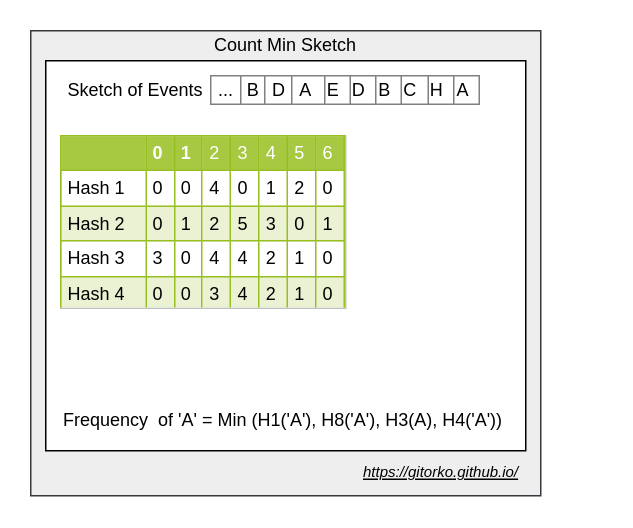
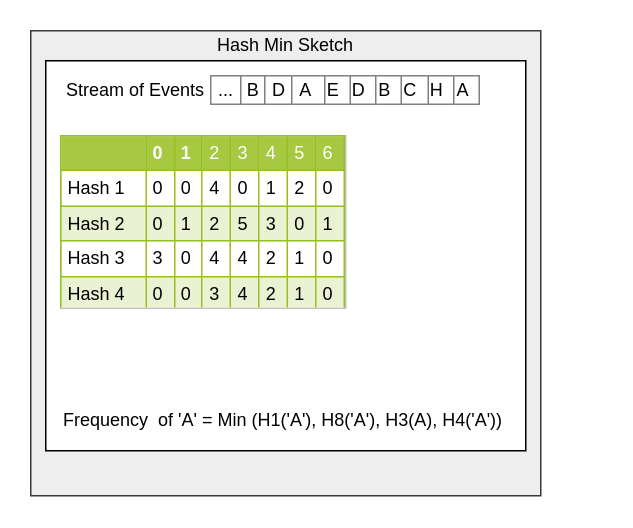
node "Count Min Sketch": label "Count Min Sketch" -> "Hash Min Sketch"
node "Sketch of Events": label "Sketch of Events" -> "Stream of Events"
node "https://gitorko.github.io/": removed
